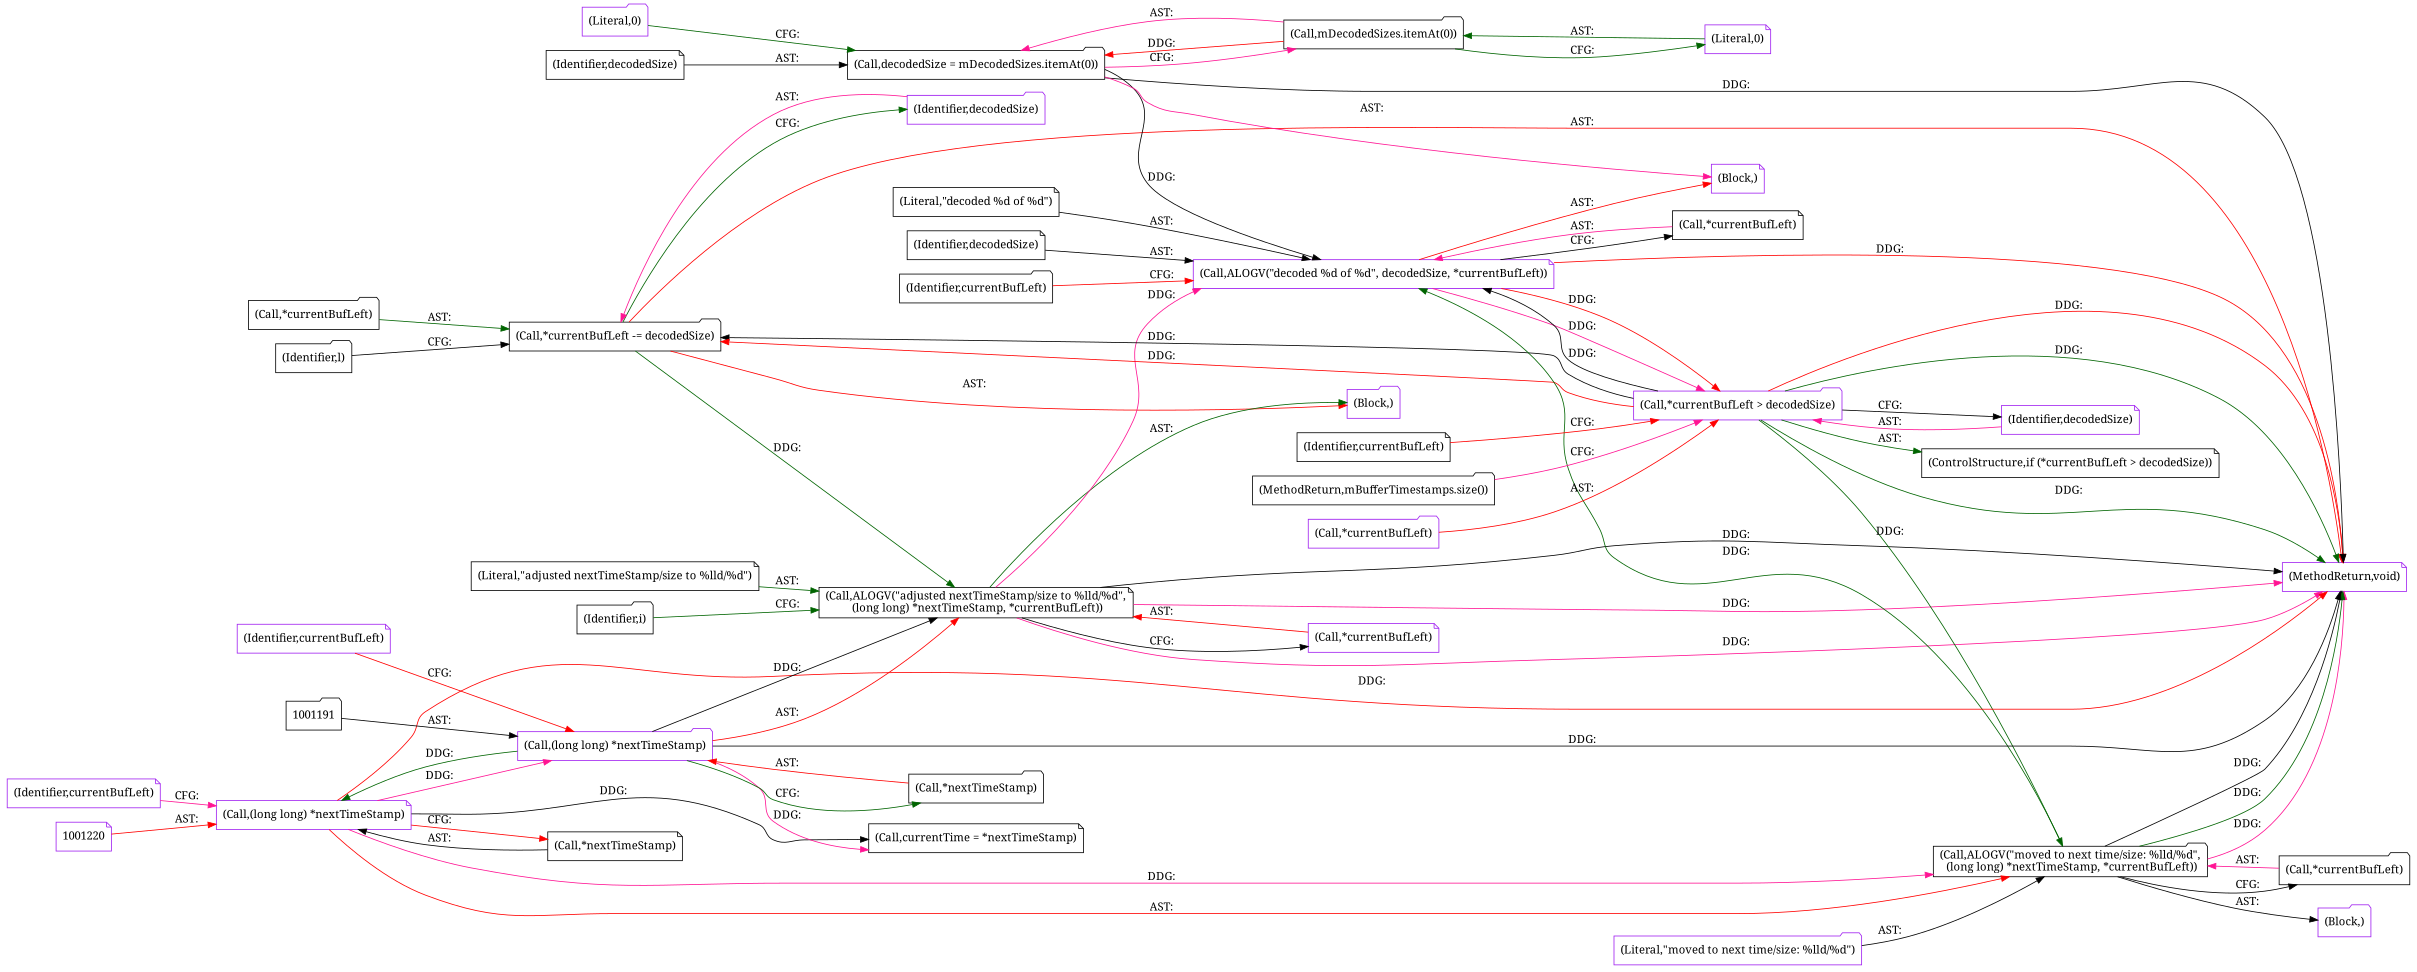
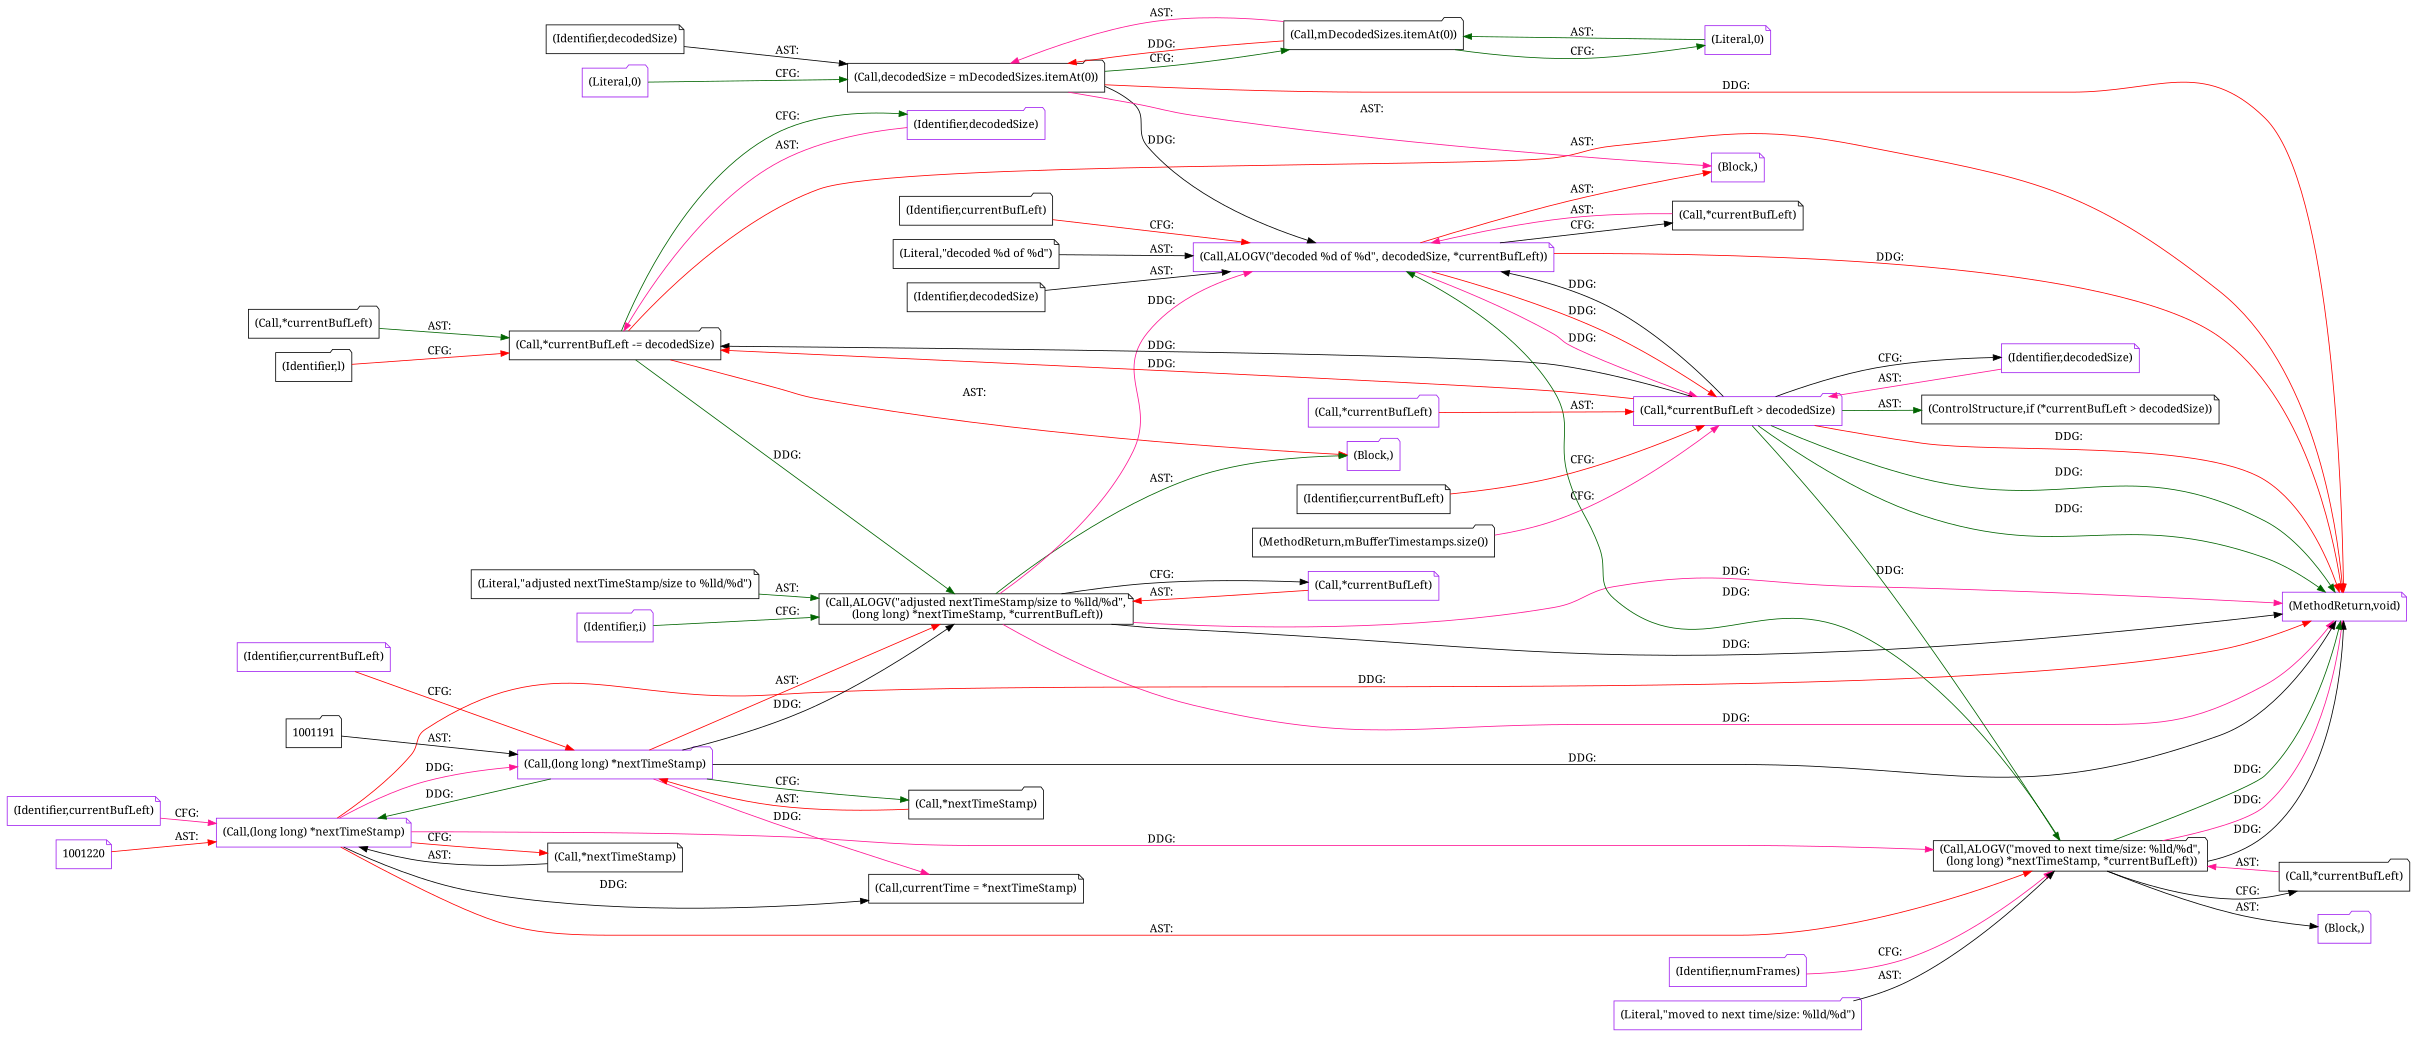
edge "(Call,decodedSize = mDecodedSizes.itemAt(0))" -> "(Call,mDecodedSizes.itemAt(0))": color deeppink -> darkgreen
edge "(Call,decodedSize = mDecodedSizes.itemAt(0))" -> "(MethodReturn,void)": color black -> red
edge "(Identifier,l)" -> "(Call,*currentBufLeft -= decodedSize)": color black -> red
node "(Identifier,i)": color black -> purple
node "(Identifier,numFrames)": added
